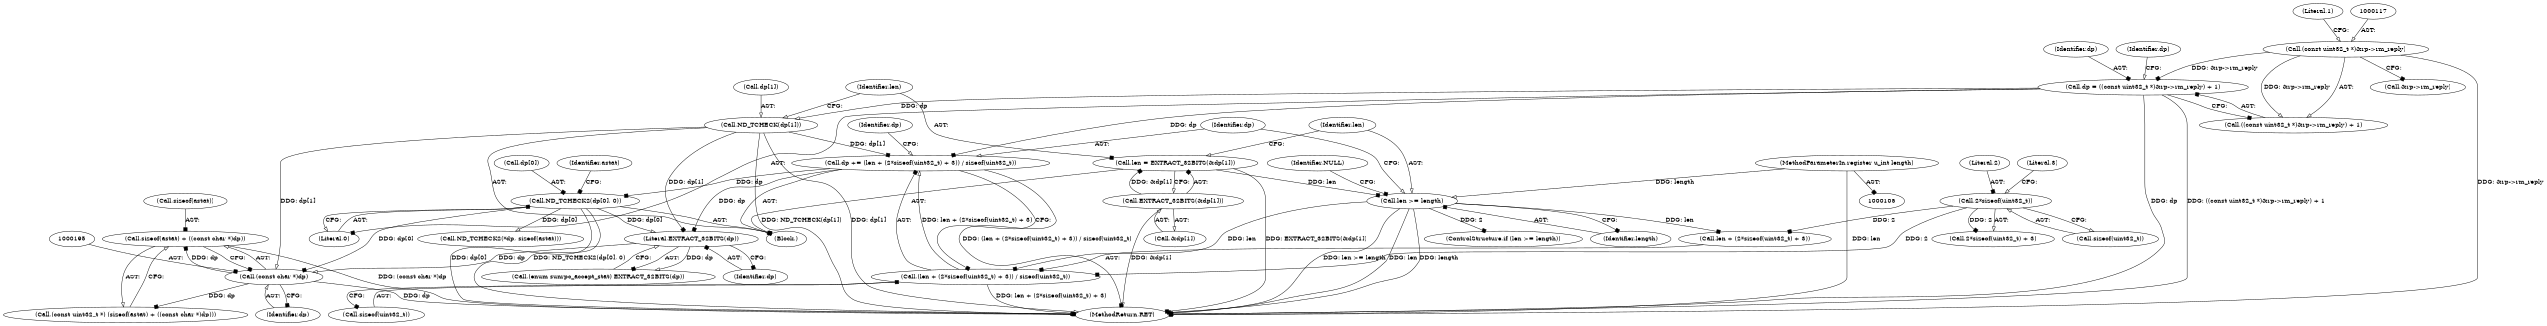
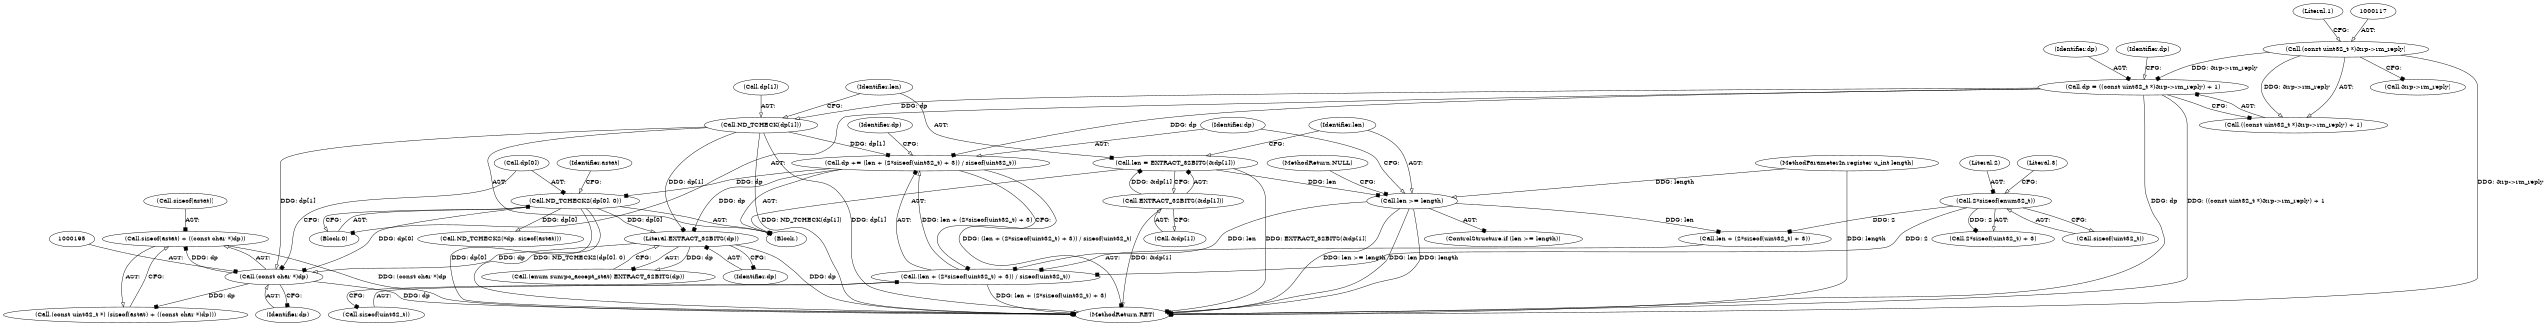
node "(Identifier,NULL)": label "(Identifier,NULL)" -> "(MethodReturn,NULL)"
edge "(Identifier,astat)" -> "(Call,ND_TCHECK2(dp[0], 0))": arrowhead box -> onormal
node "1000105": removed
node "(Call,2*sizeof(uint32_t))": label "(Call,2*sizeof(uint32_t))" -> "(Call,2*sizeof(enum32_t))"
edge "(Call,EXTRACT_32BITS(&dp[1]))" -> "(Call,&dp[1])": label "AST: " -> "CFG: "
edge "(Call,len >= length)" -> "(ControlStructure,if (len >= length))": label "DDG: 2" -> "AST: "
node "(Literal,0)": label "(Literal,0)" -> "(Block,0)"
node "(Identifier,length)": removed
edge "(MethodParameterIn,register u_int length)" -> "(MethodReturn,RET)": label "DDG: len" -> "DDG: length"
edge "(Call,sizeof(astat) + ((const char *)dp))" -> "(Call,(const char *)dp)": now "(Call,dp[0])" -> "(Call,(const char *)dp)"
edge "(Literal,EXTRACT_32BITS(dp))" -> "(MethodReturn,RET)": added, label "DDG: dp"
